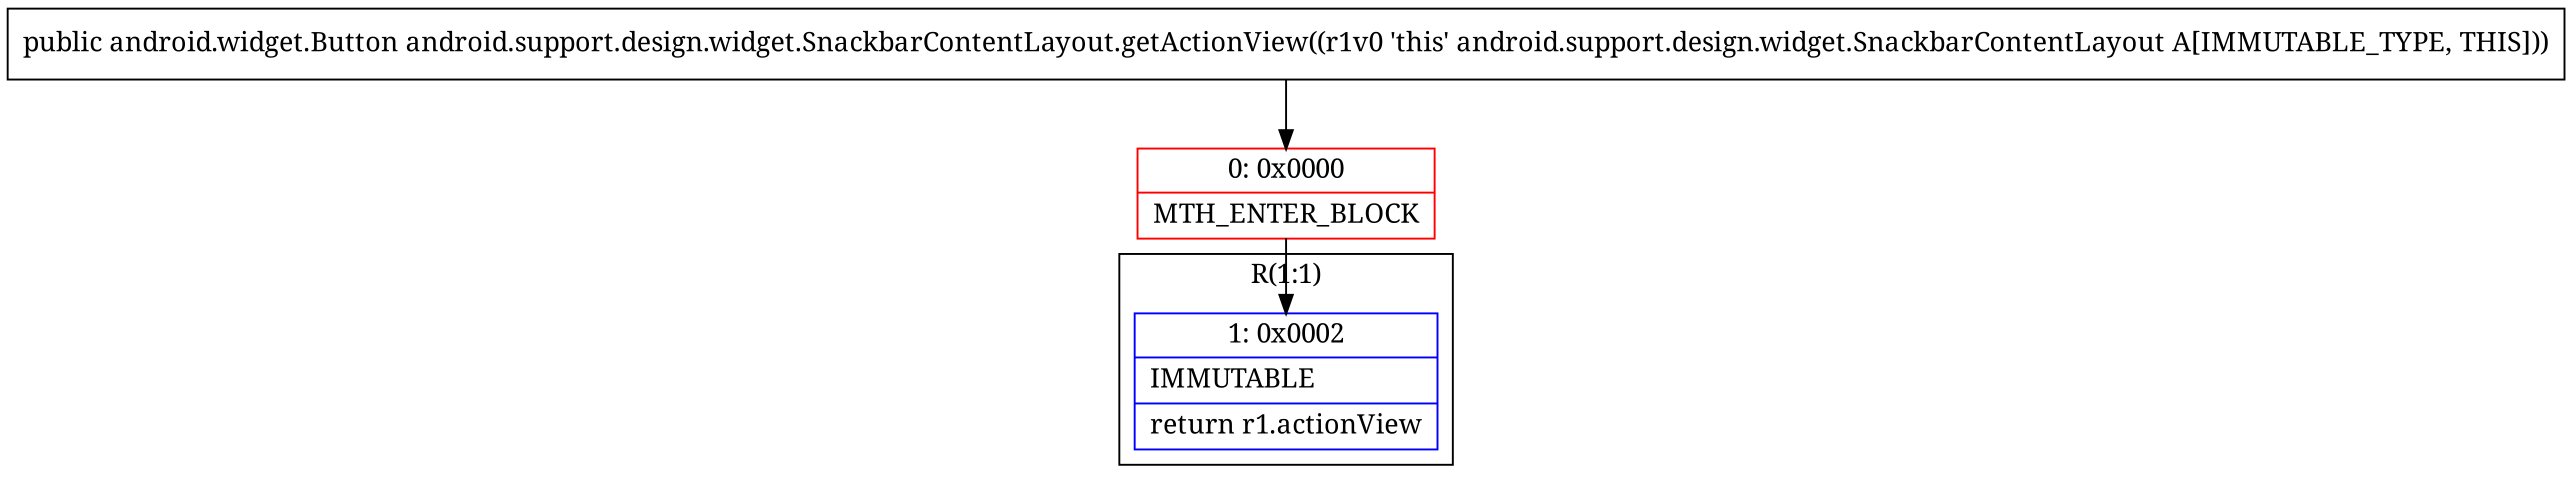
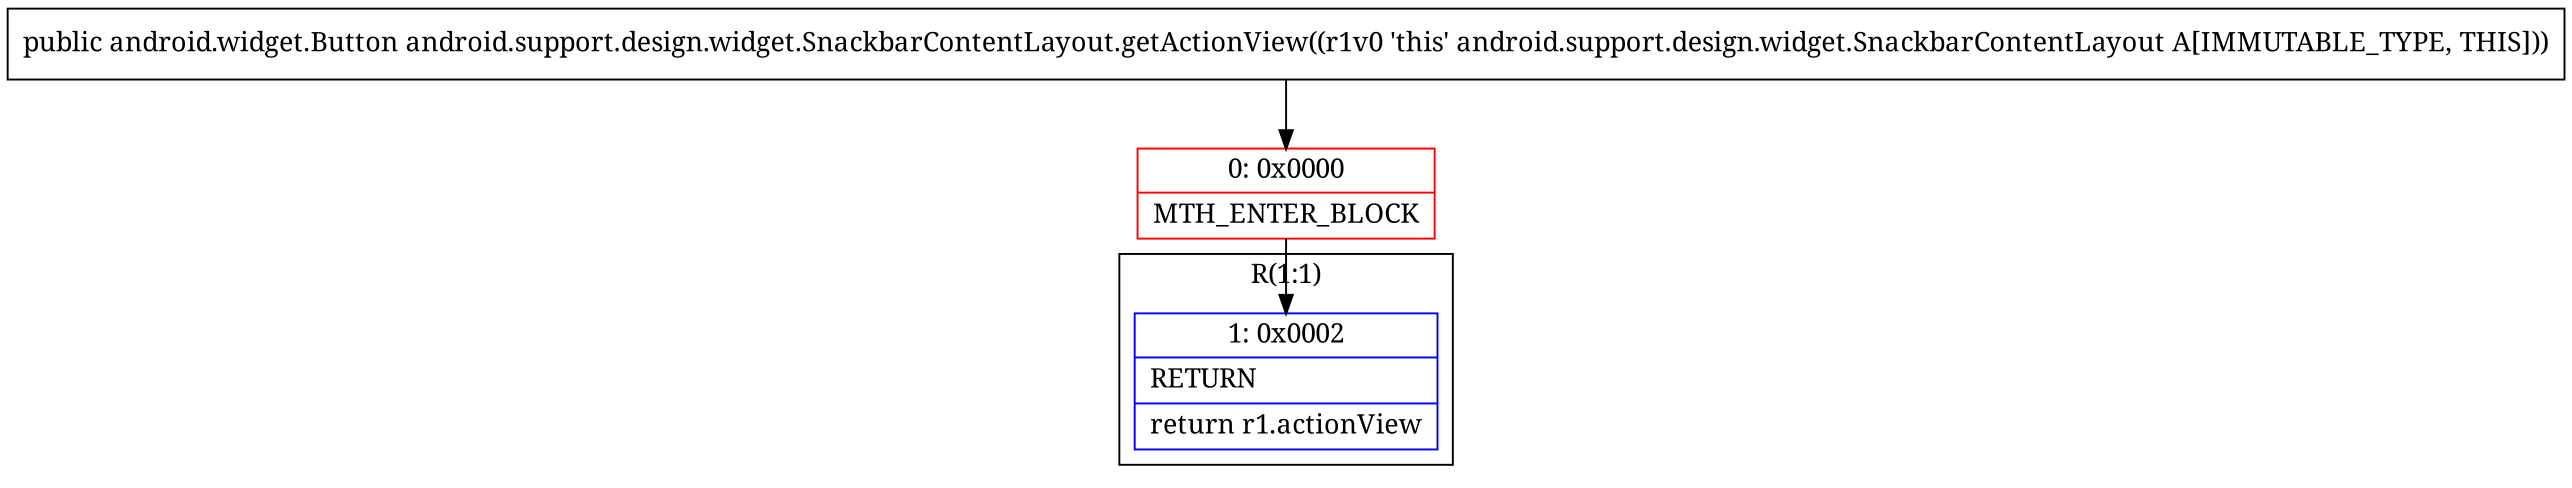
node "1: 0x0002": text "IMMUTABLE" -> "RETURN"
